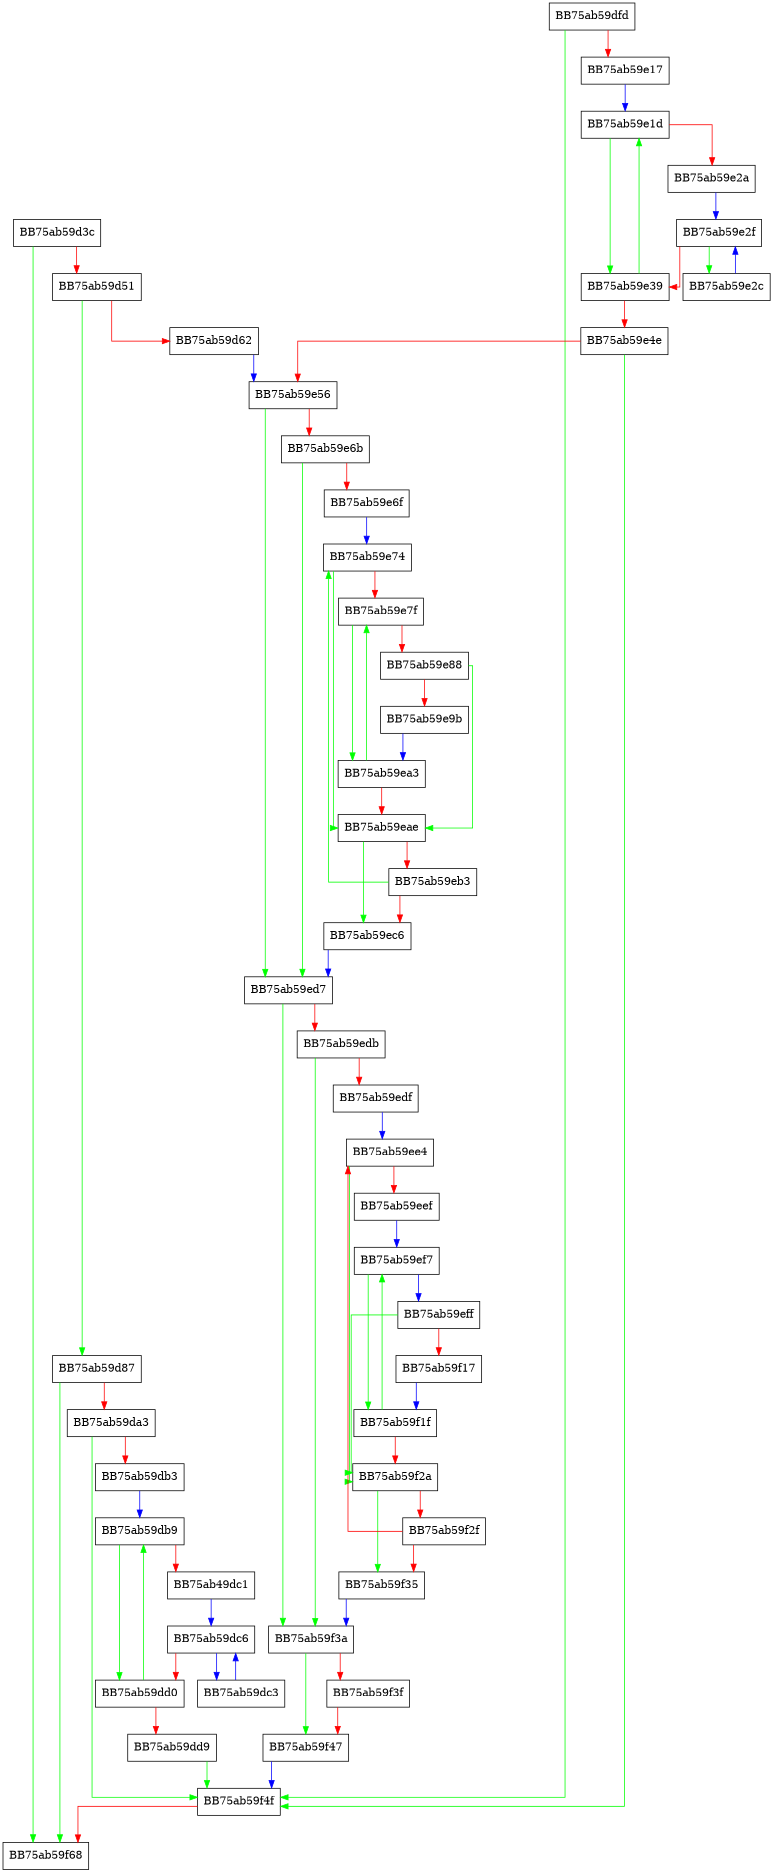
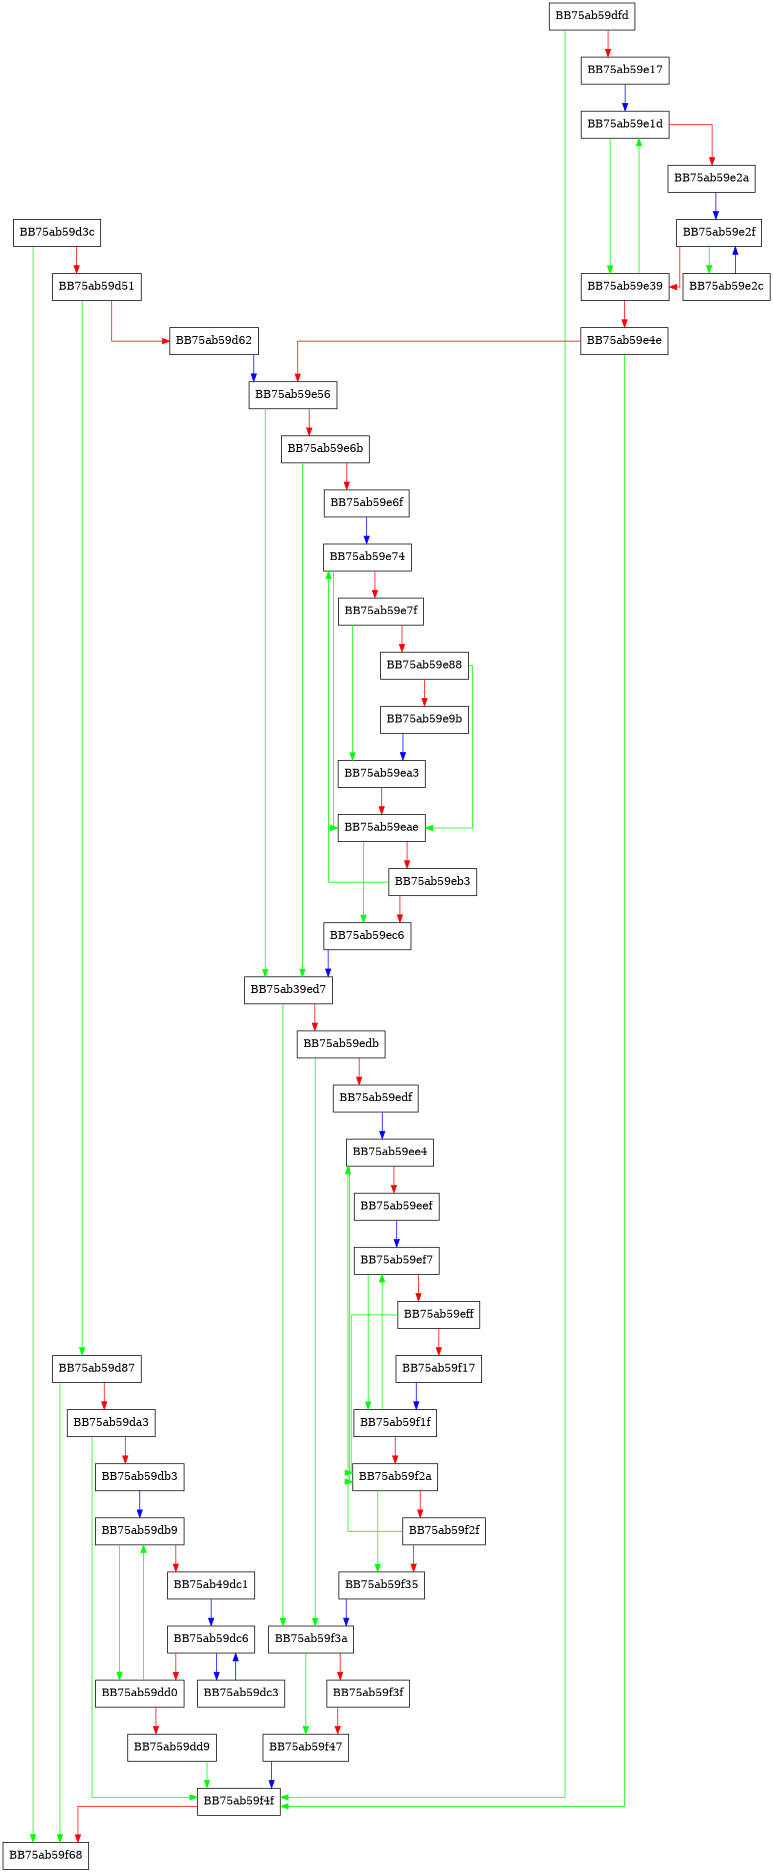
edge "BB75ab59ea3" -> "BB75ab59e7f": removed
node "BB75ab59ed7": label "BB75ab59ed7" -> "BB75ab39ed7"
edge "BB75ab59ef7" -> "BB75ab59eff": color blue -> red
edge "BB75ab59f2f" -> "BB75ab59ee4": color red -> green
